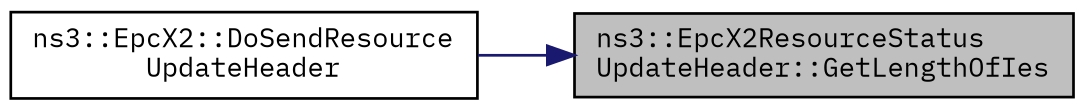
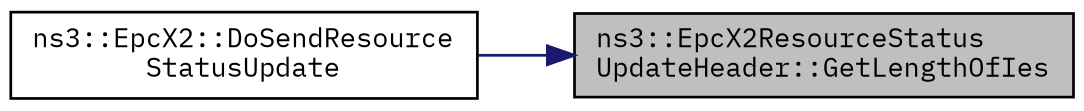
node "ns3::EpcX2::DoSendResource UpdateHeader": label "ns3::EpcX2::DoSendResource UpdateHeader" -> "ns3::EpcX2::DoSendResource StatusUpdate"
